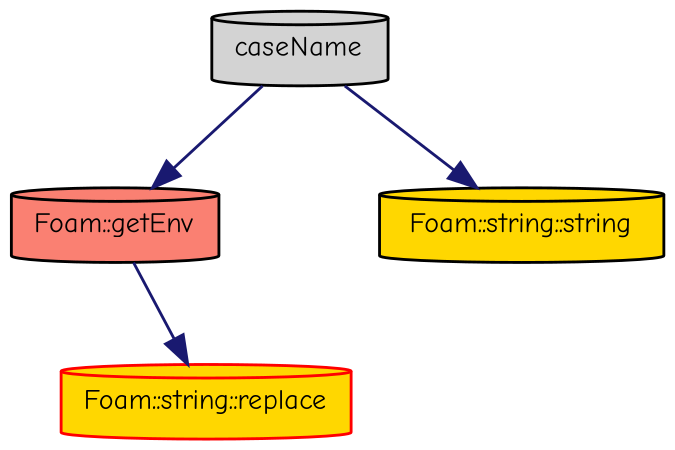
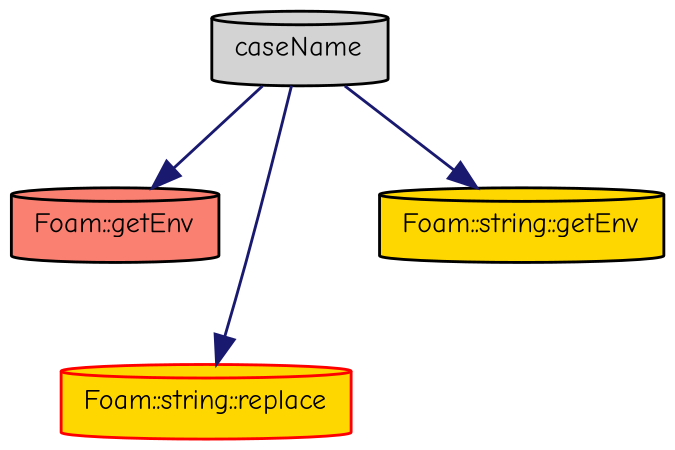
node "Foam::string::string": label "Foam::string::string" -> "Foam::string::getEnv"
edge "Foam::getEnv" -> "Foam::string::replace": now "caseName" -> "Foam::string::replace"
